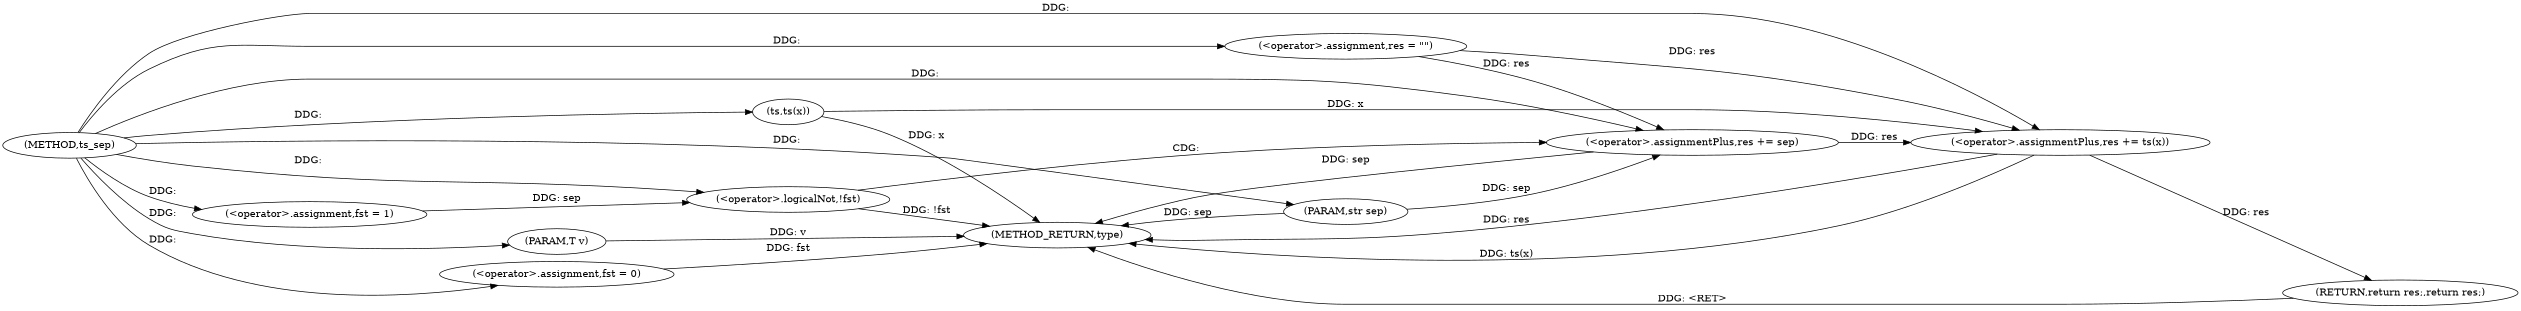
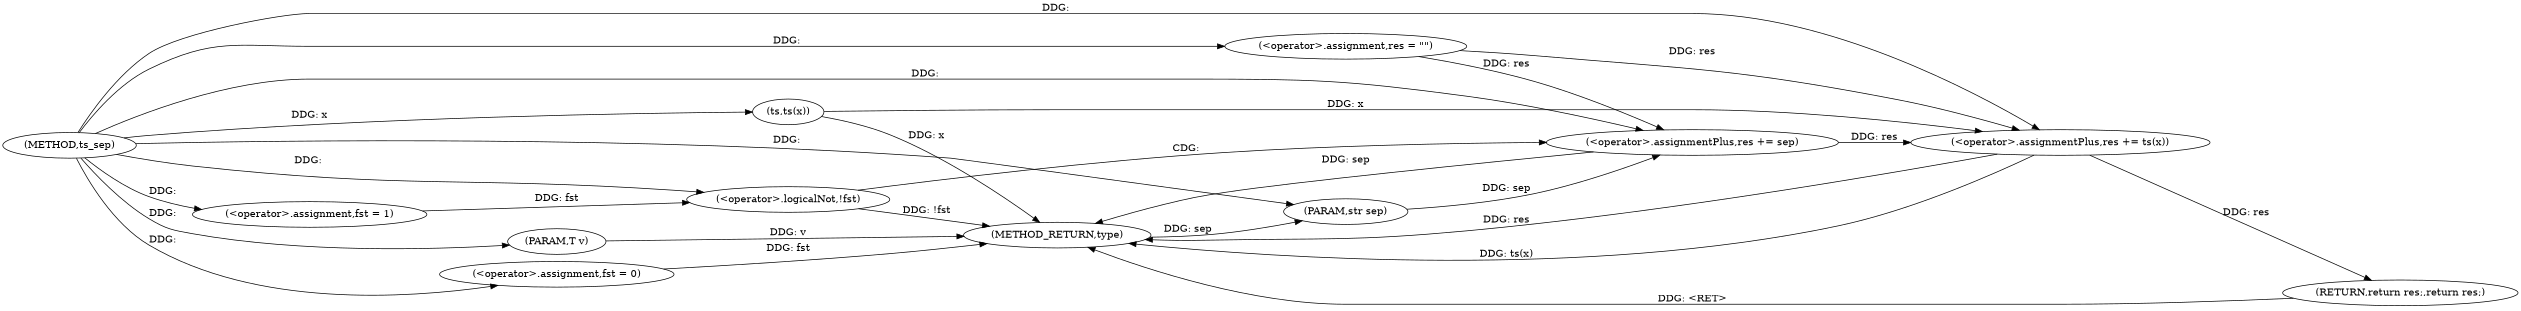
edge "(METHOD,ts_sep)" -> "(ts,ts(x))": label "DDG: " -> "DDG: x"
edge "(<operator>.assignment,fst = 1)" -> "(<operator>.logicalNot,!fst)": label "DDG: sep" -> "DDG: fst"
edge "(PARAM,str sep)" -> "(METHOD_RETURN,type)": reversed
